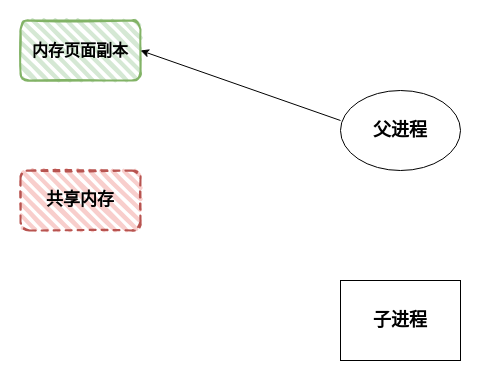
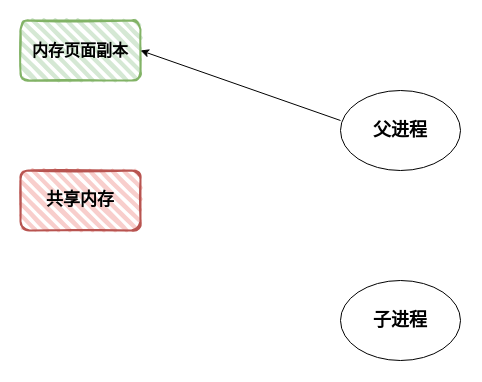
node "共享内存": style dashed -> solid
node "子进程": shape rectangle -> ellipse
